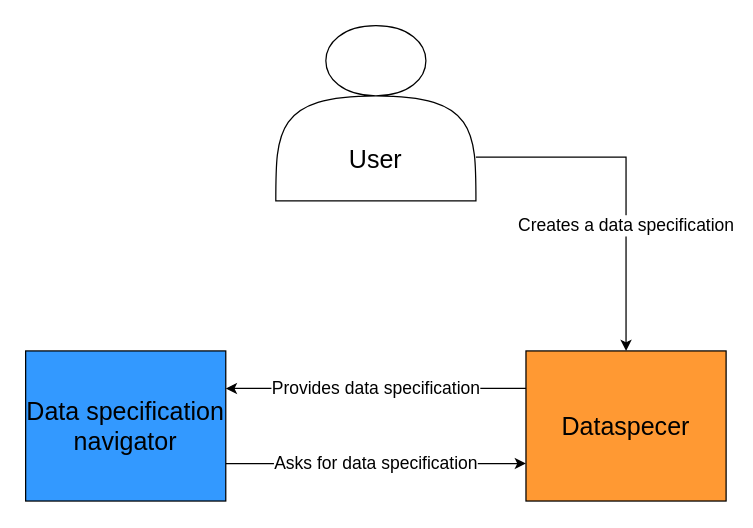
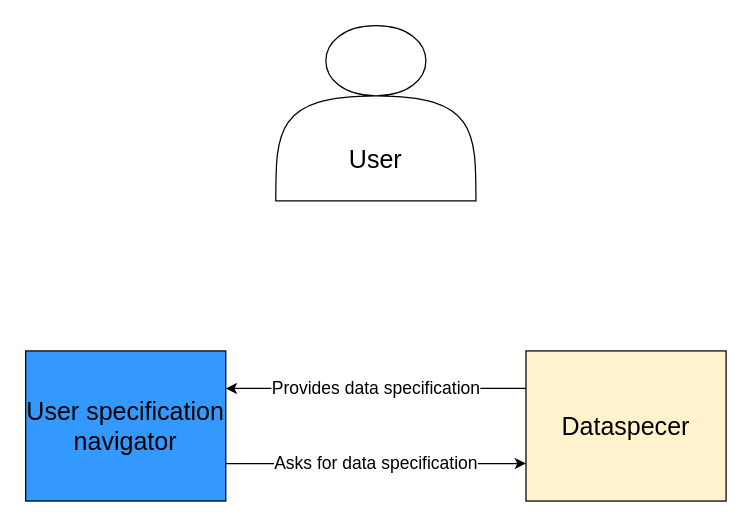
edge "User" -> "Dataspecer": removed, label "Creates a data specification"
node "Data specification navigator": label "Data specification navigator" -> "User specification navigator"
node "Dataspecer": fillcolor #ff9933 -> #fff2cc
